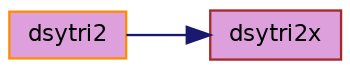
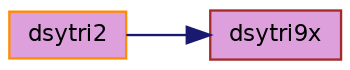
node "dsytri2x": label "dsytri2x" -> "dsytri9x"
